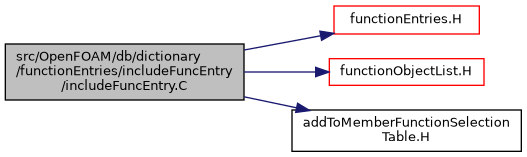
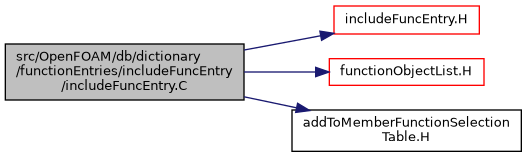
node "functionEntries.H": label "functionEntries.H" -> "includeFuncEntry.H"
